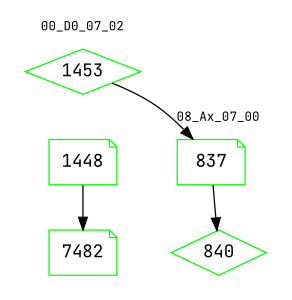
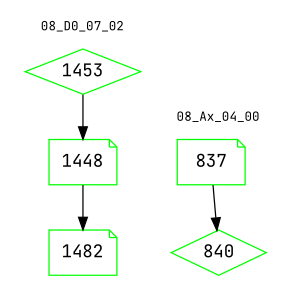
cluster "00_D0_07_02": label "00_D0_07_02" -> "08_D0_07_02"
edge "1453" -> "837": now "1453" -> "1448"
cluster "08_Ax_07_00": label "08_Ax_07_00" -> "08_Ax_04_00"
node "7482": label "7482" -> "1482"
